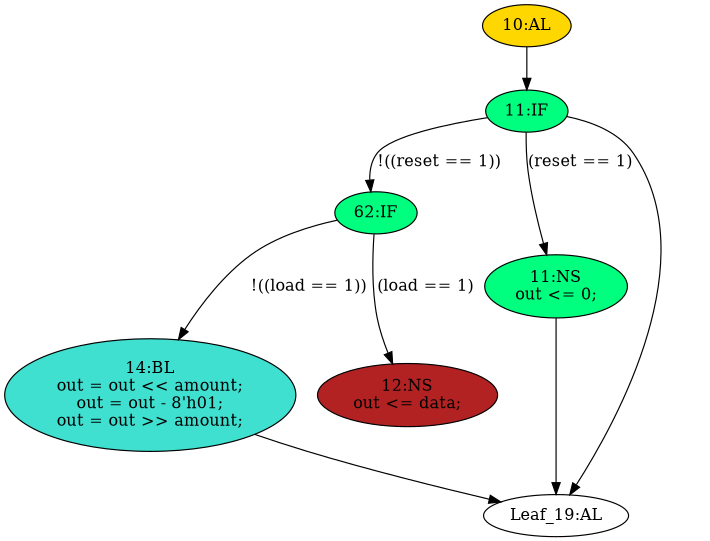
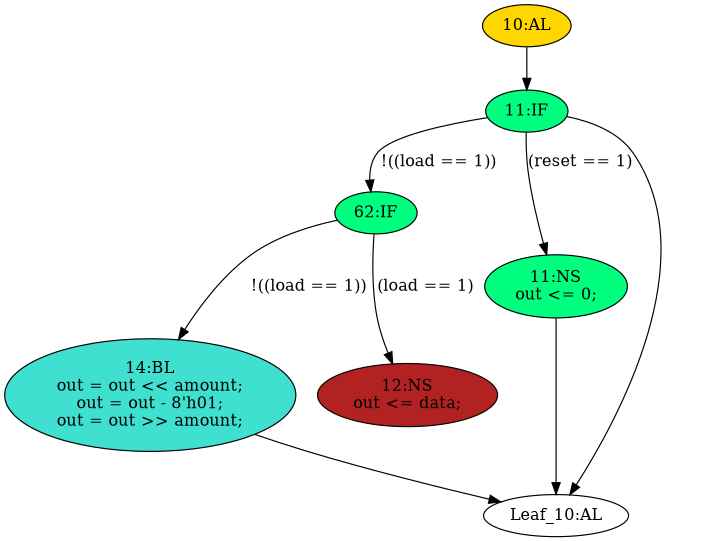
edge "11:IF" -> "62:IF": label "!((reset == 1))" -> "!((load == 1))"
node "Leaf_19:AL": label "Leaf_19:AL" -> "Leaf_10:AL"
